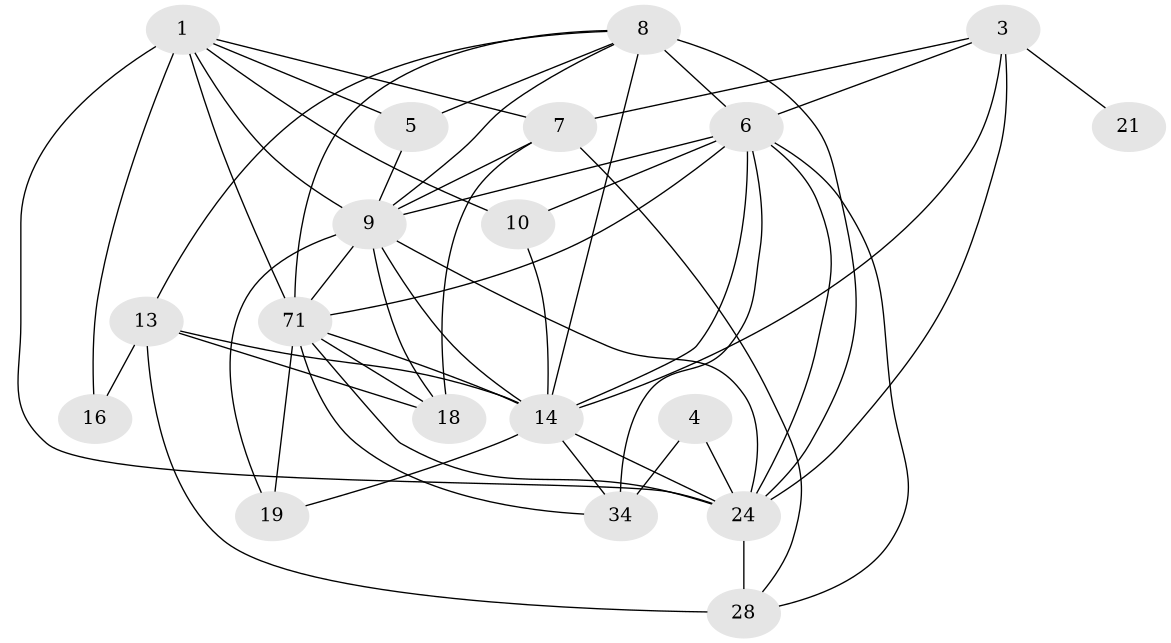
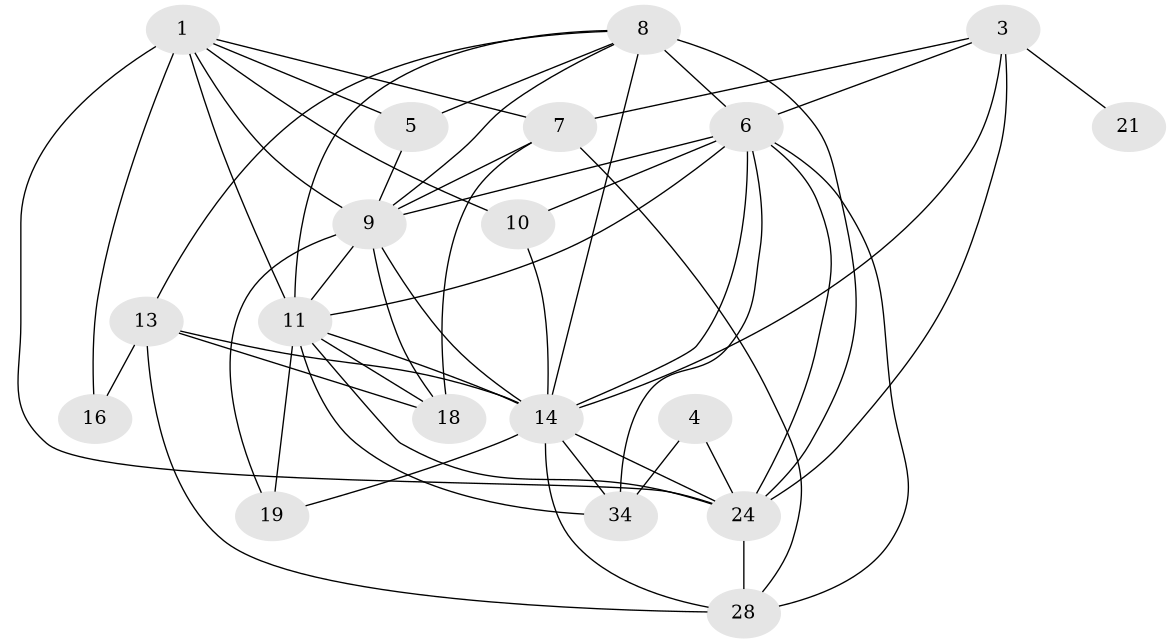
node "71": label "71" -> "11"
edge "9" -- "24": removed
edge "14" -- "28": added
